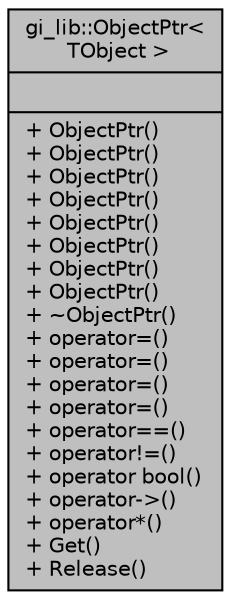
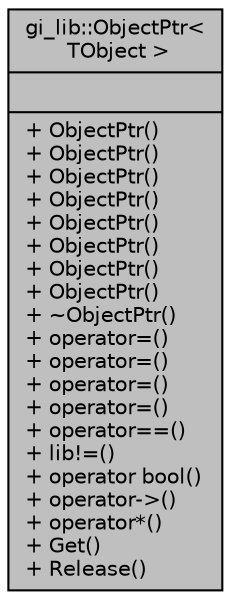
node "gi_lib::ObjectPtr<": text "+ operator!=()" -> "+ lib!=()"
